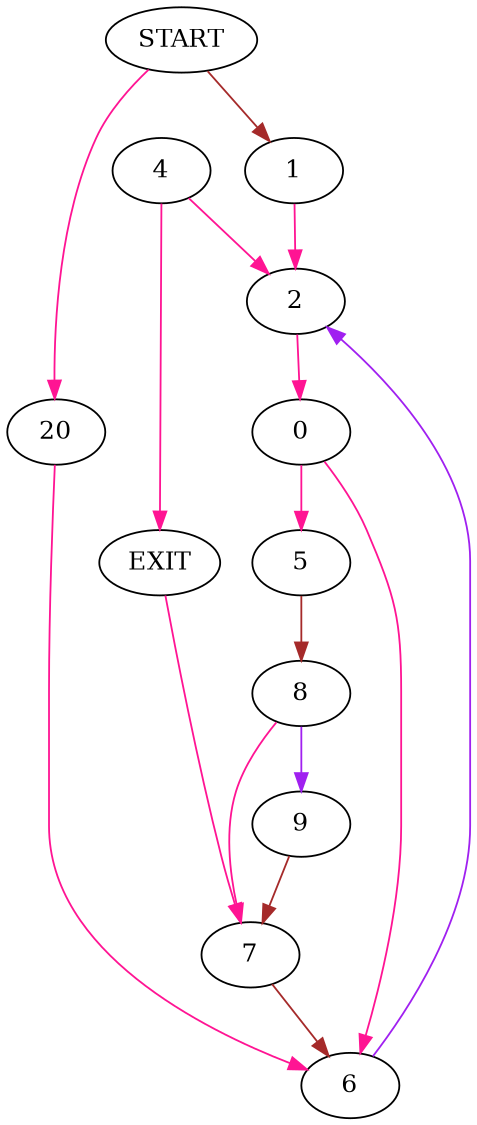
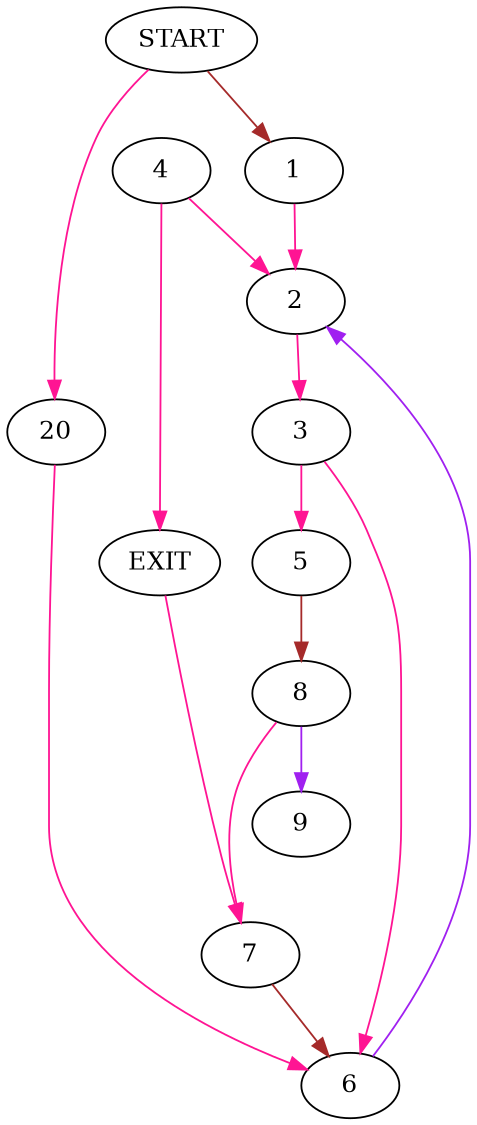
node "0": label "0" -> "3"
edge "9" -> "7": removed
